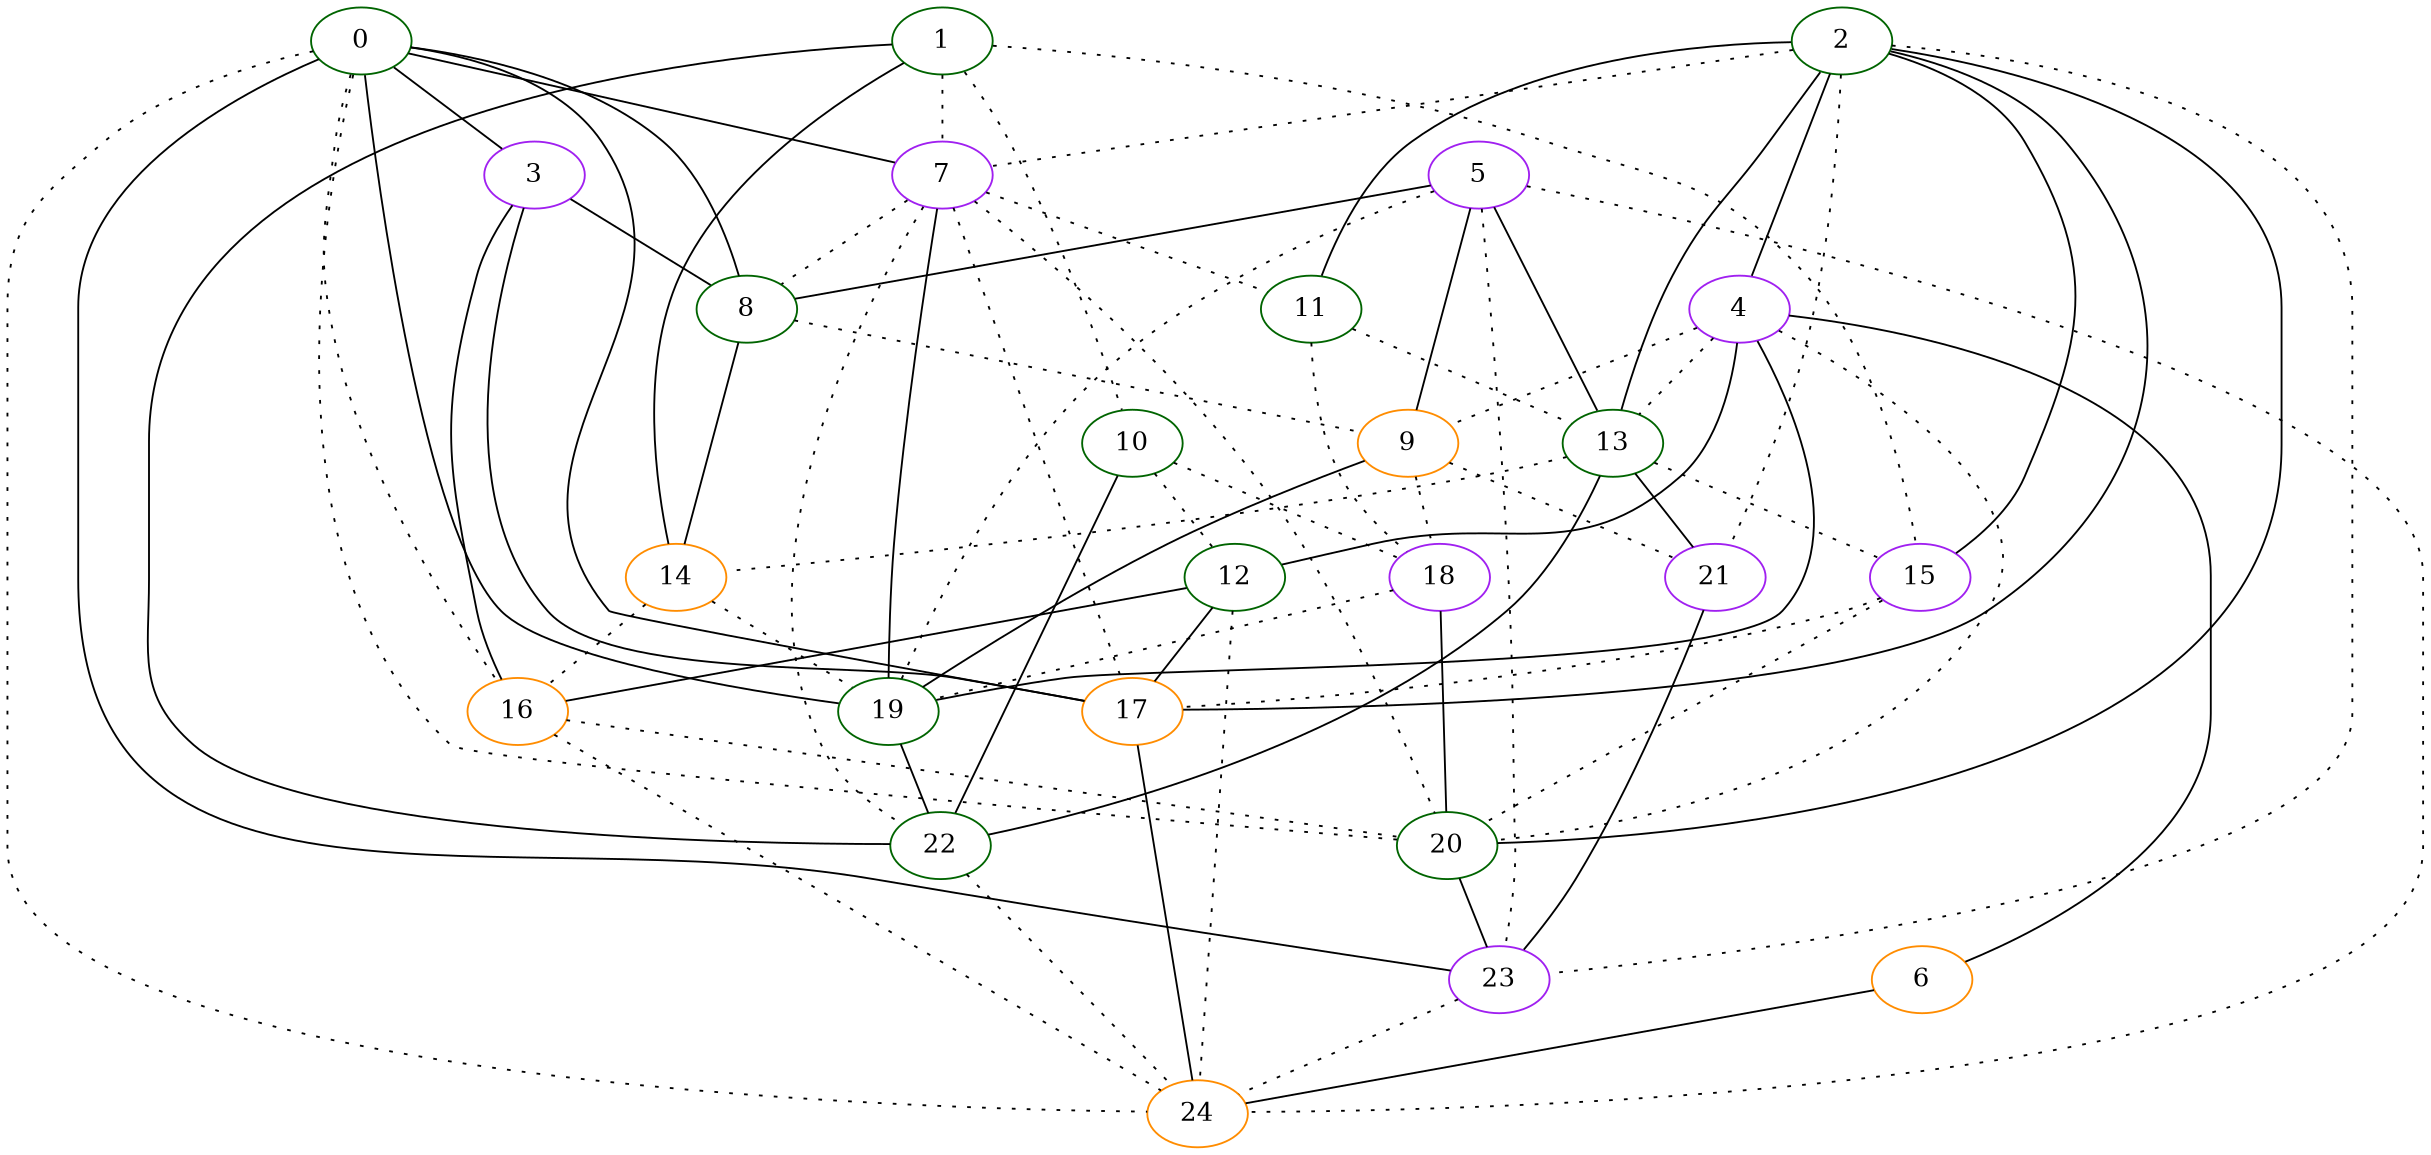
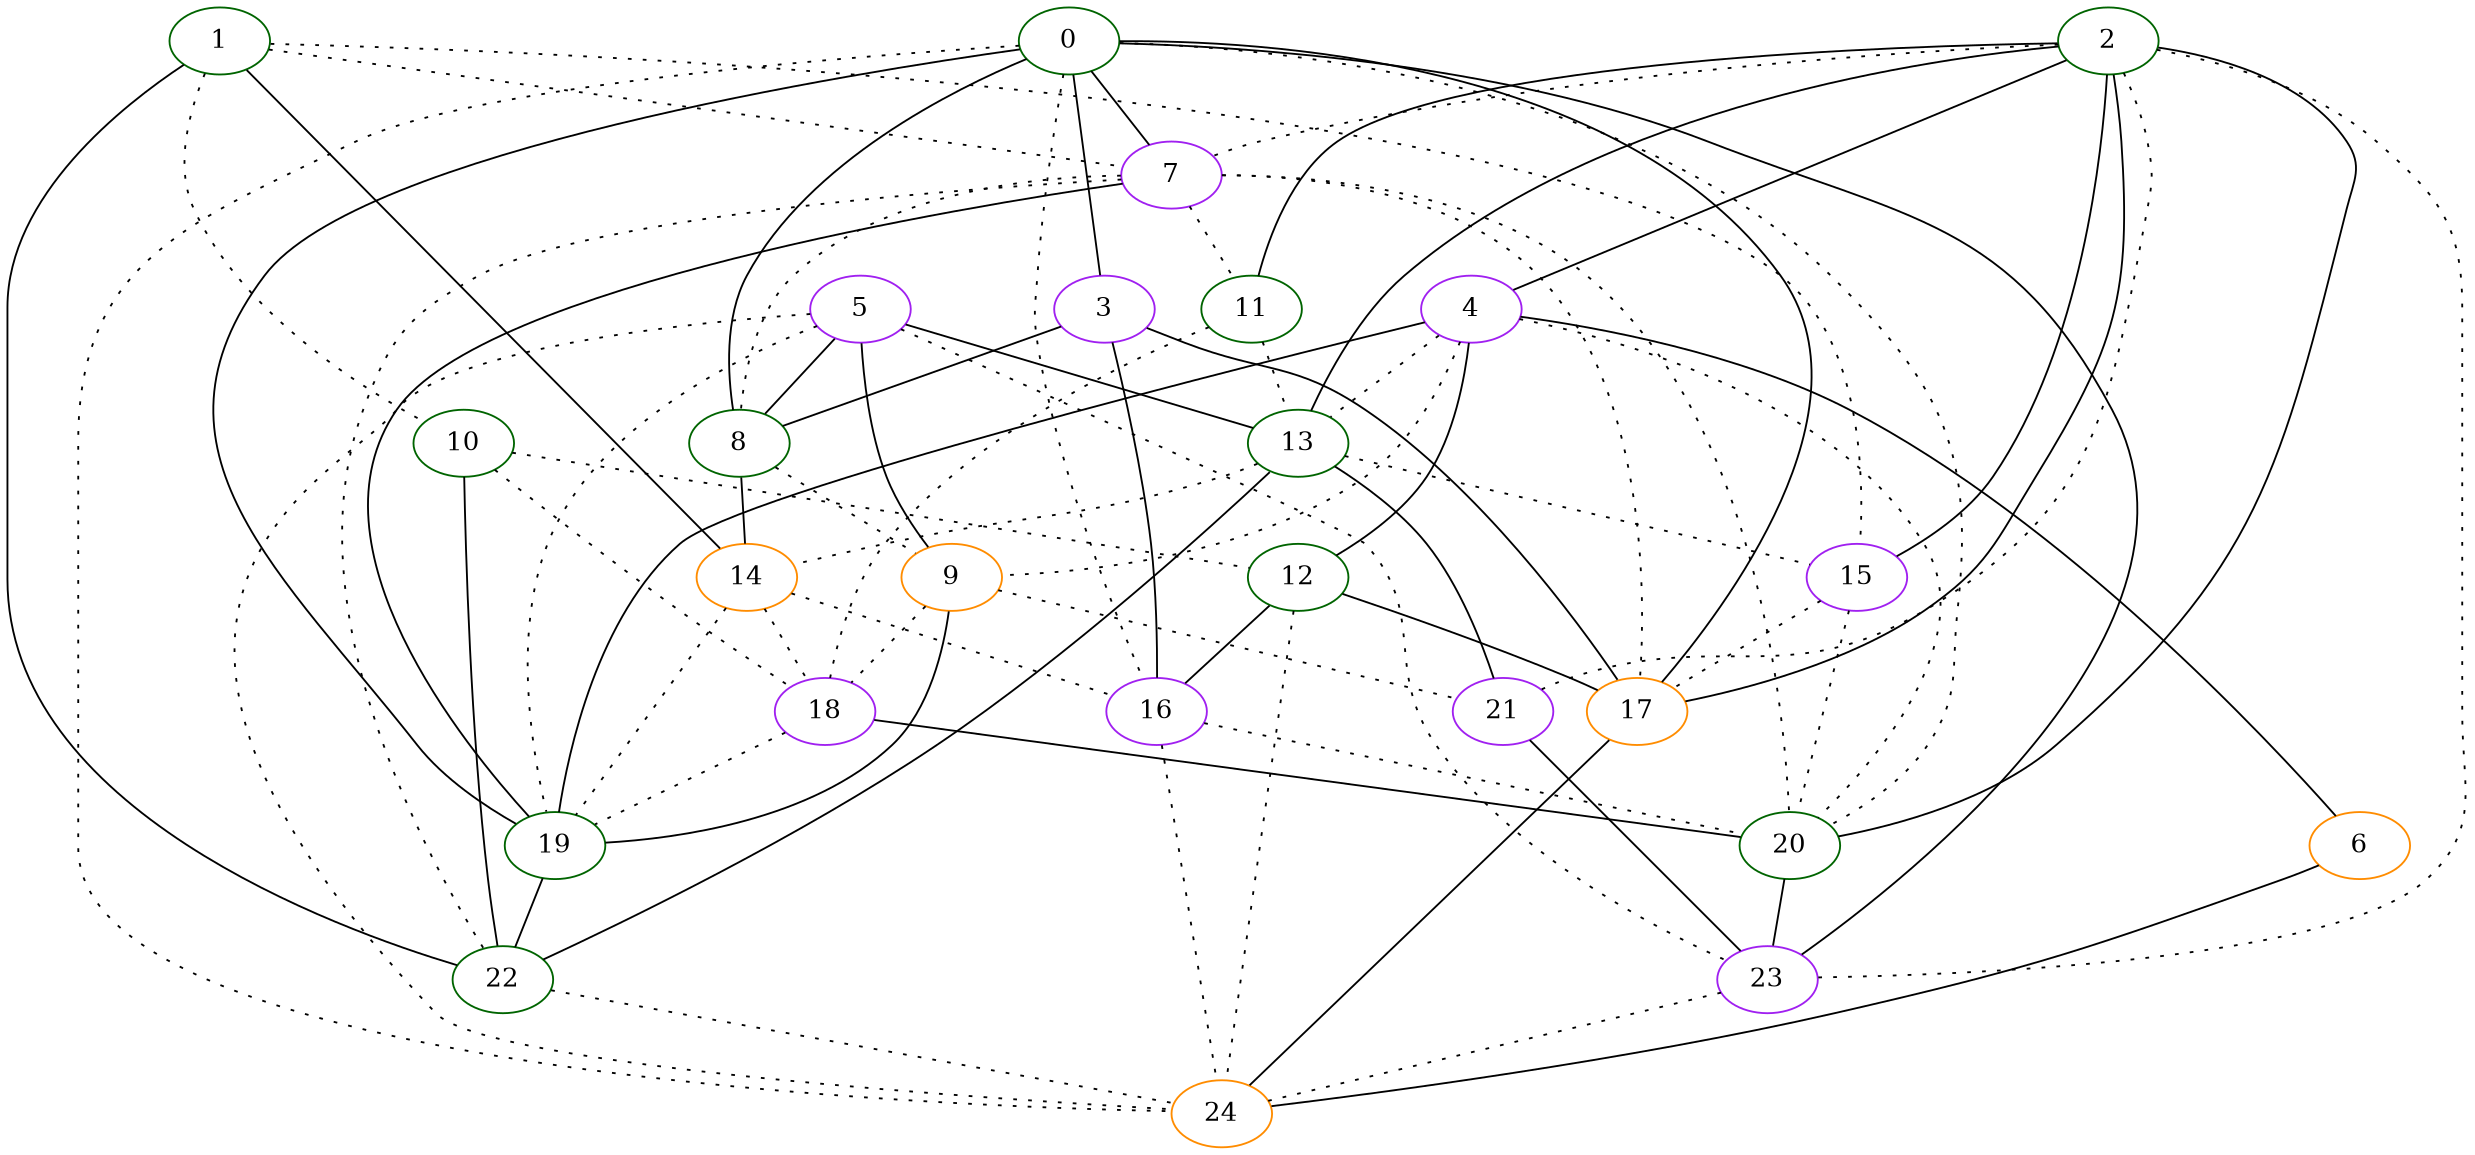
edge "14" -- "18": added
node "16": color darkorange -> purple
